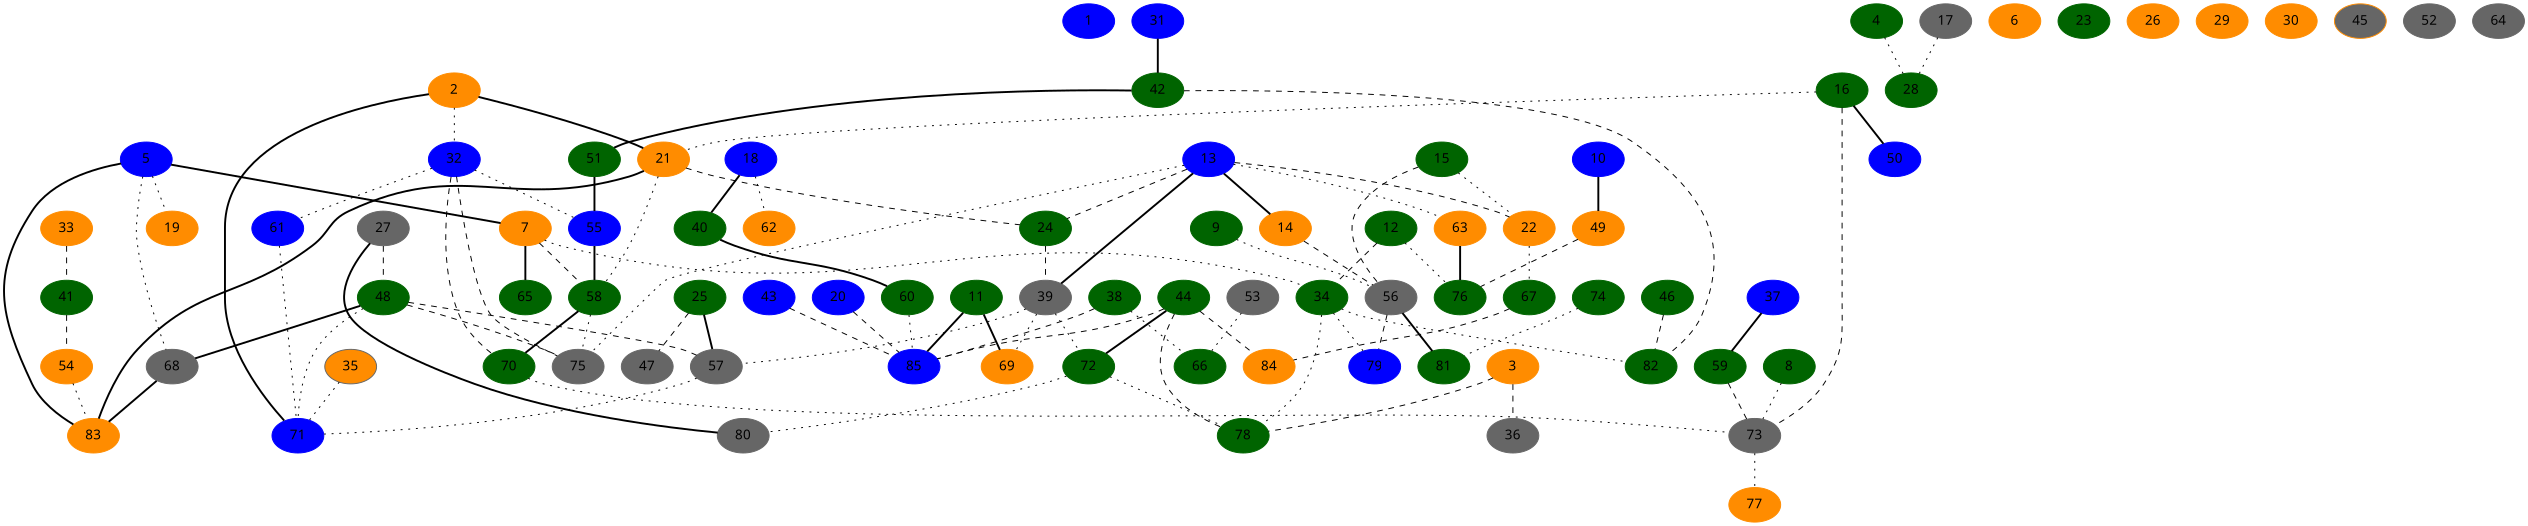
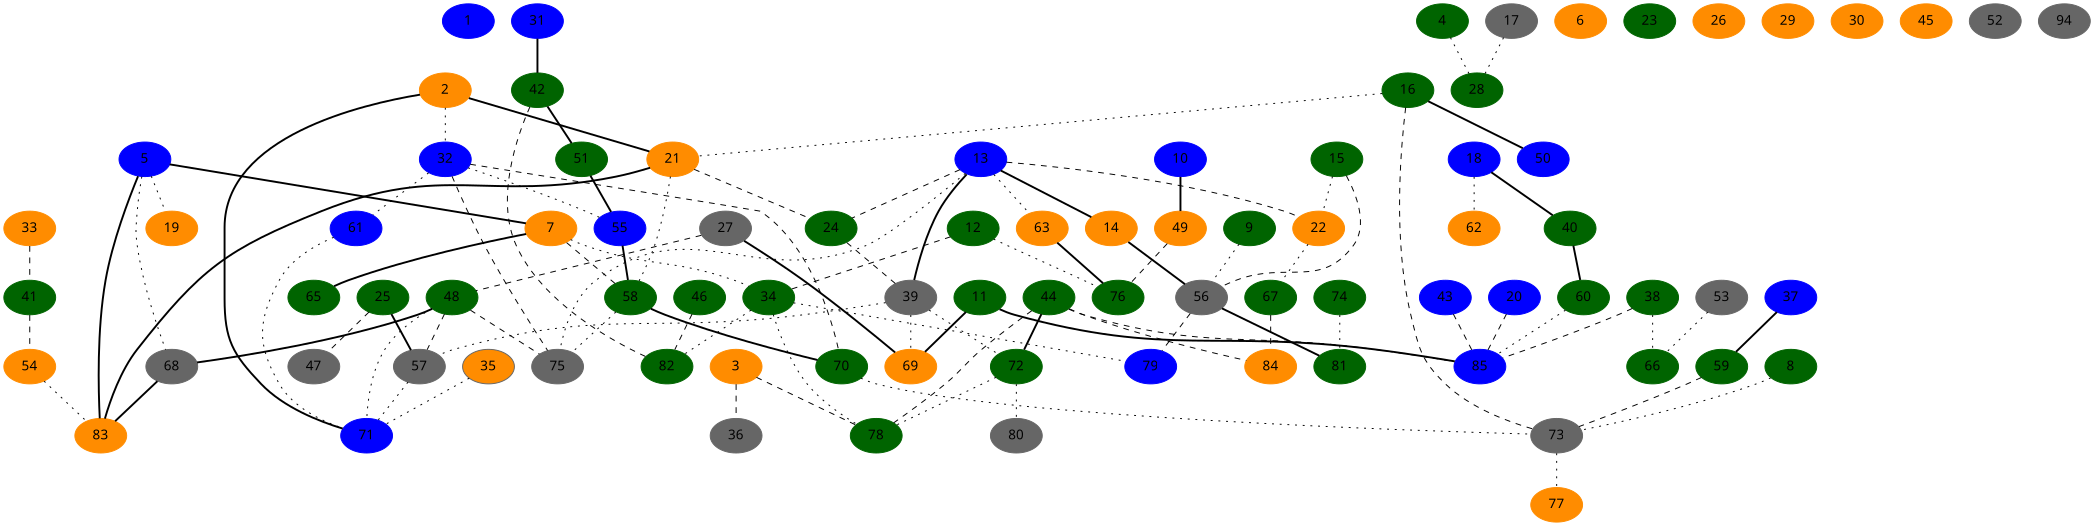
node "45": fillcolor gray40 -> darkorange
node "64": label "64" -> "94"
edge "14" -- "56": style dashed -> bold
edge "27" -- "80": now "27" -- "69"
